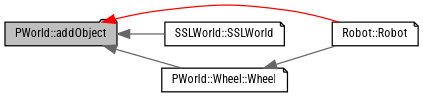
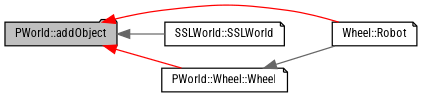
node "Robot::Robot": label "Robot::Robot" -> "Wheel::Robot"
edge "PWorld::Wheel::Wheel" -> "PWorld::addObject": color gray40 -> red
